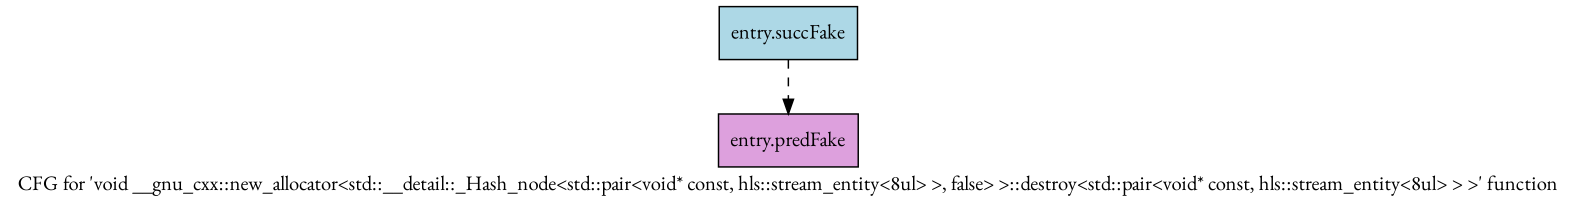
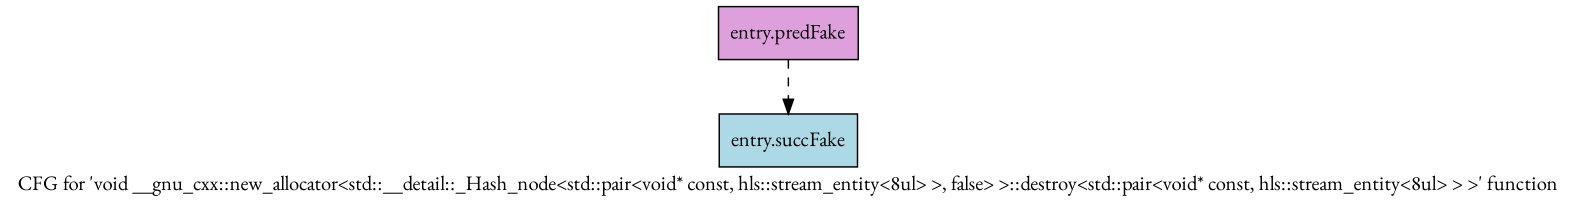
edge "entry.succFake" -> "entry.predFake": reversed
